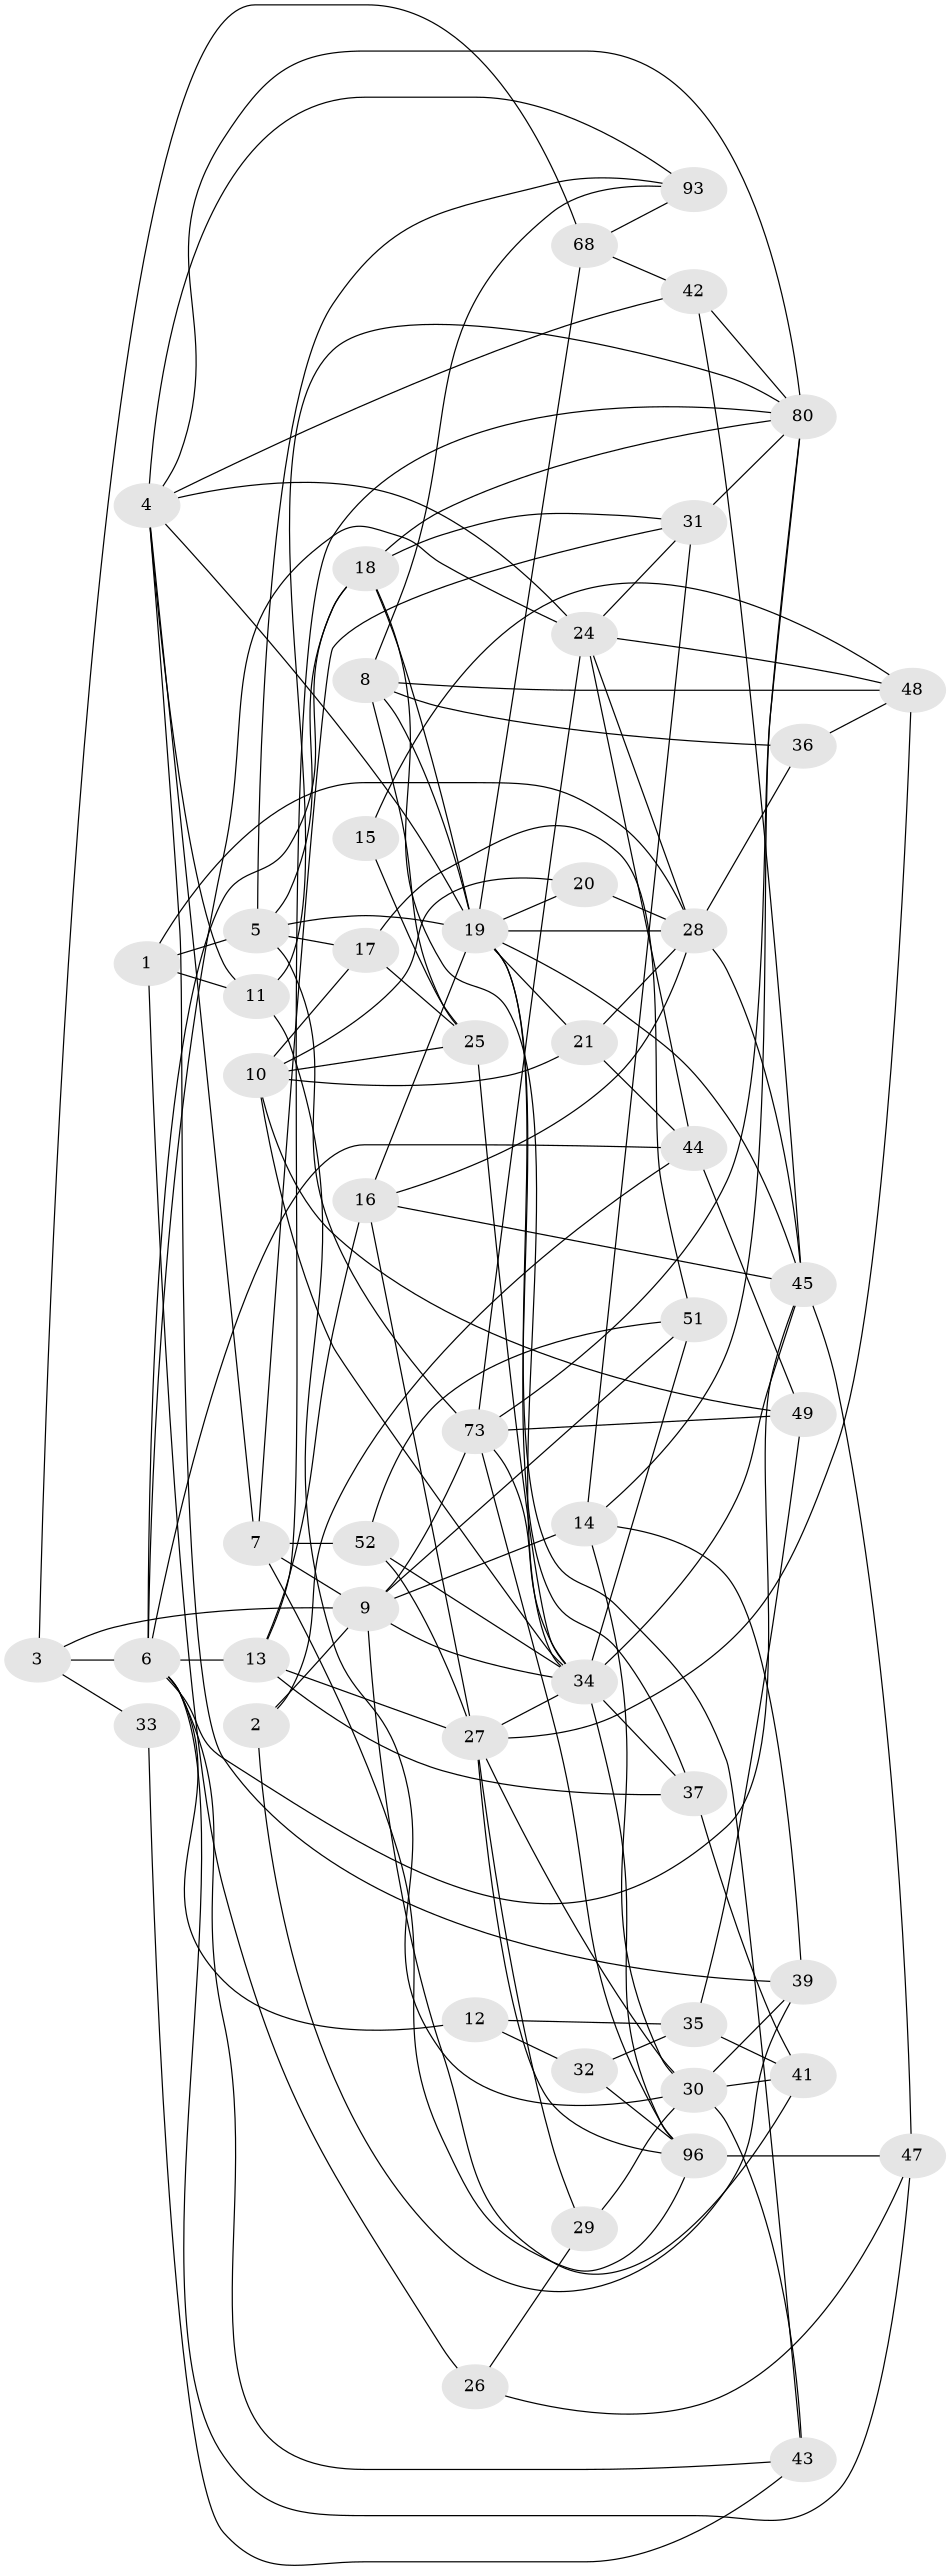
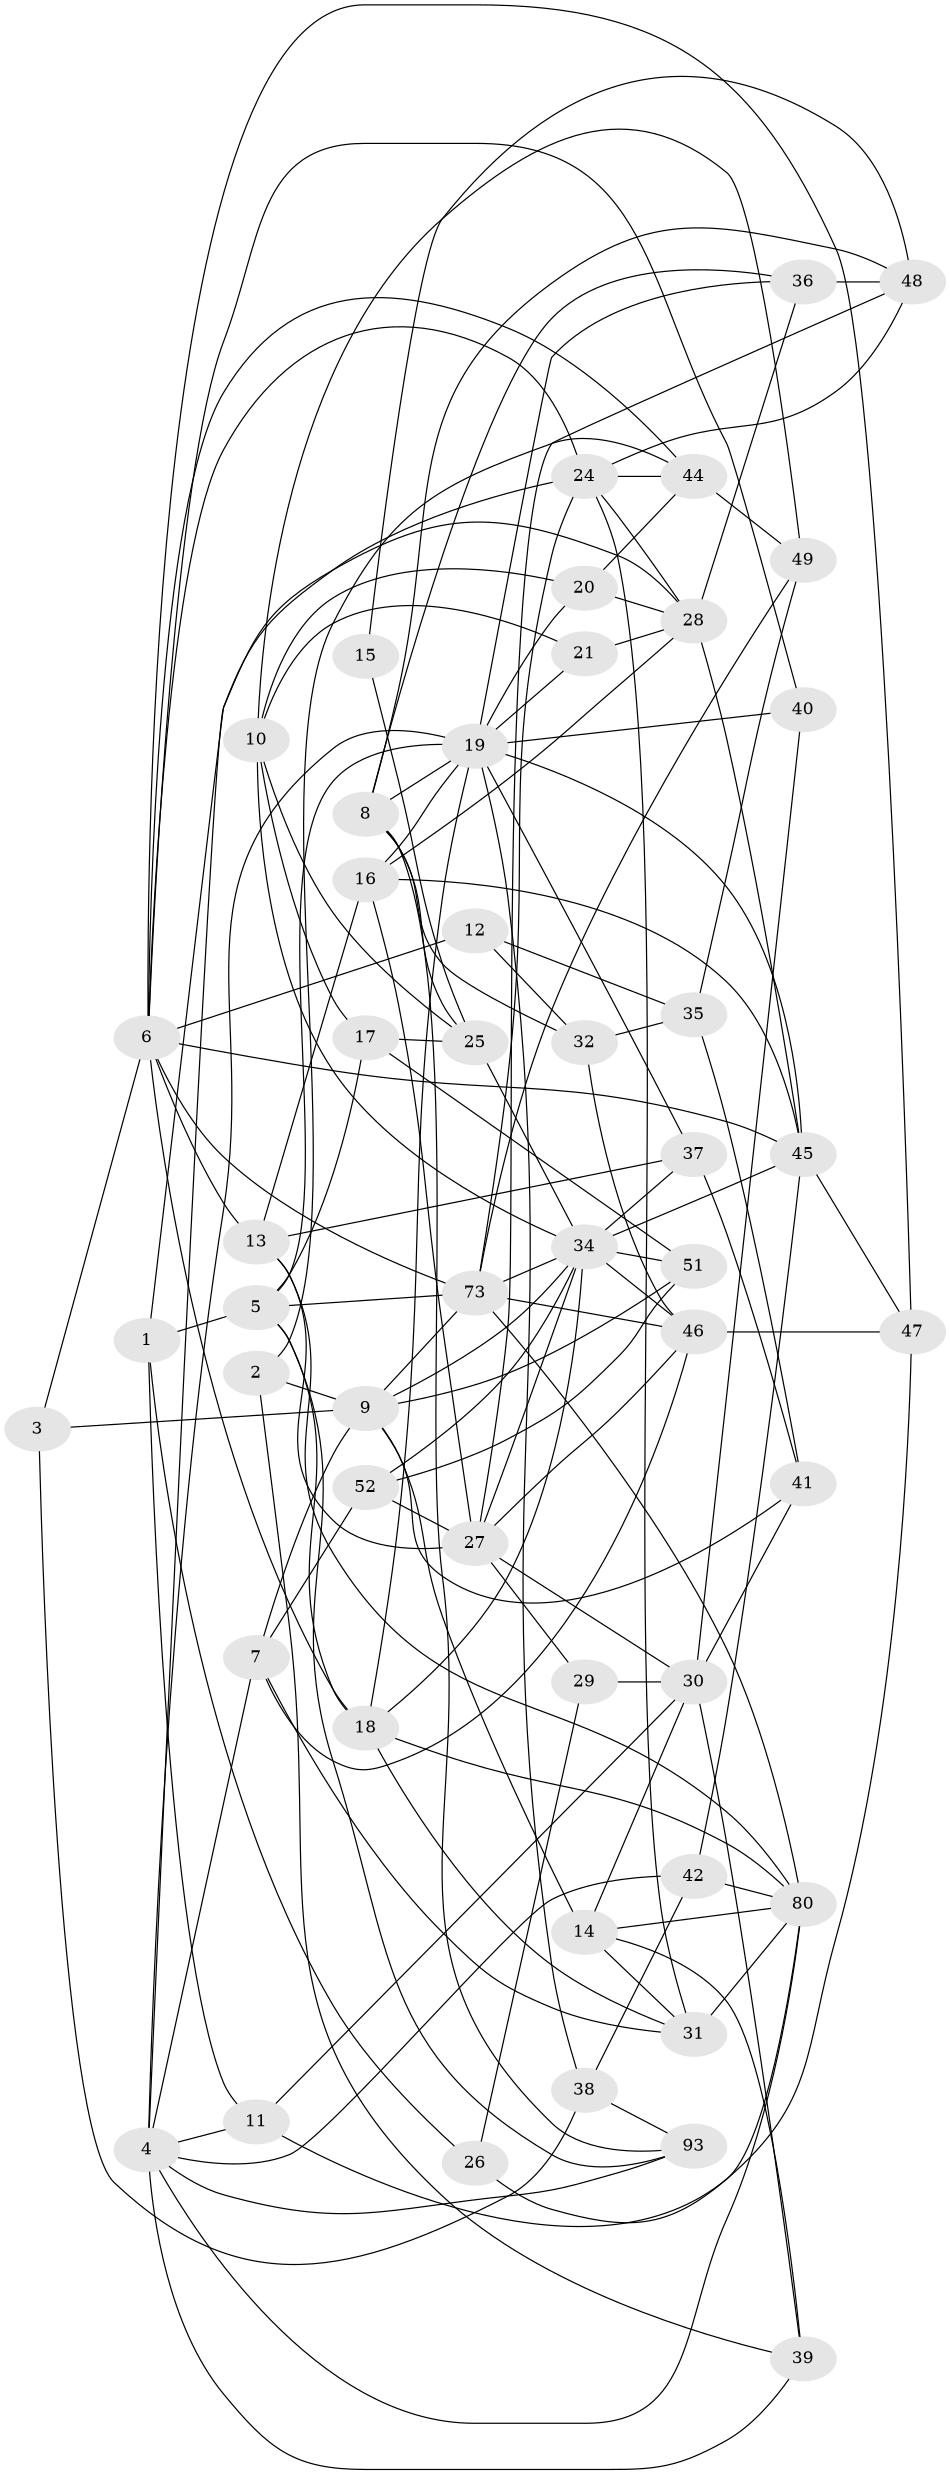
node "68": label "68" -> "38"
edge "19" -- "28": now "19" -- "36"
edge "8" -- "32": added
edge "21" -- "44": now "20" -- "44"
edge "6" -- "73": added
node "33": removed
node "96": label "96" -> "46"
node "43": label "43" -> "40"
